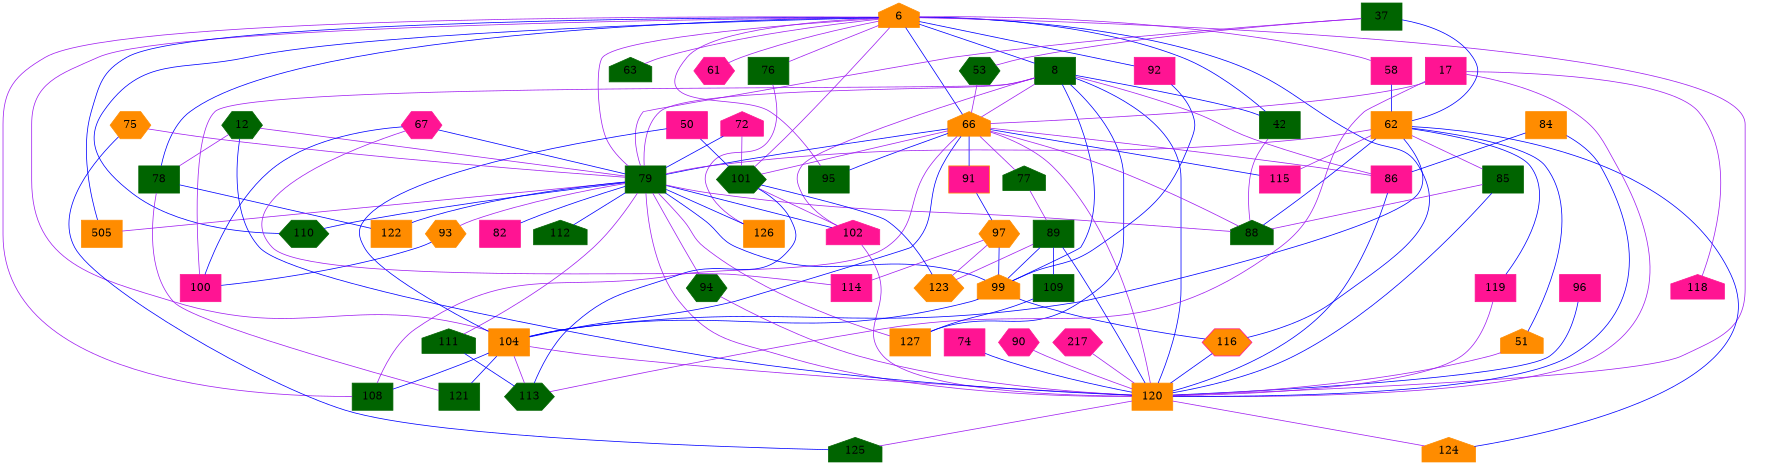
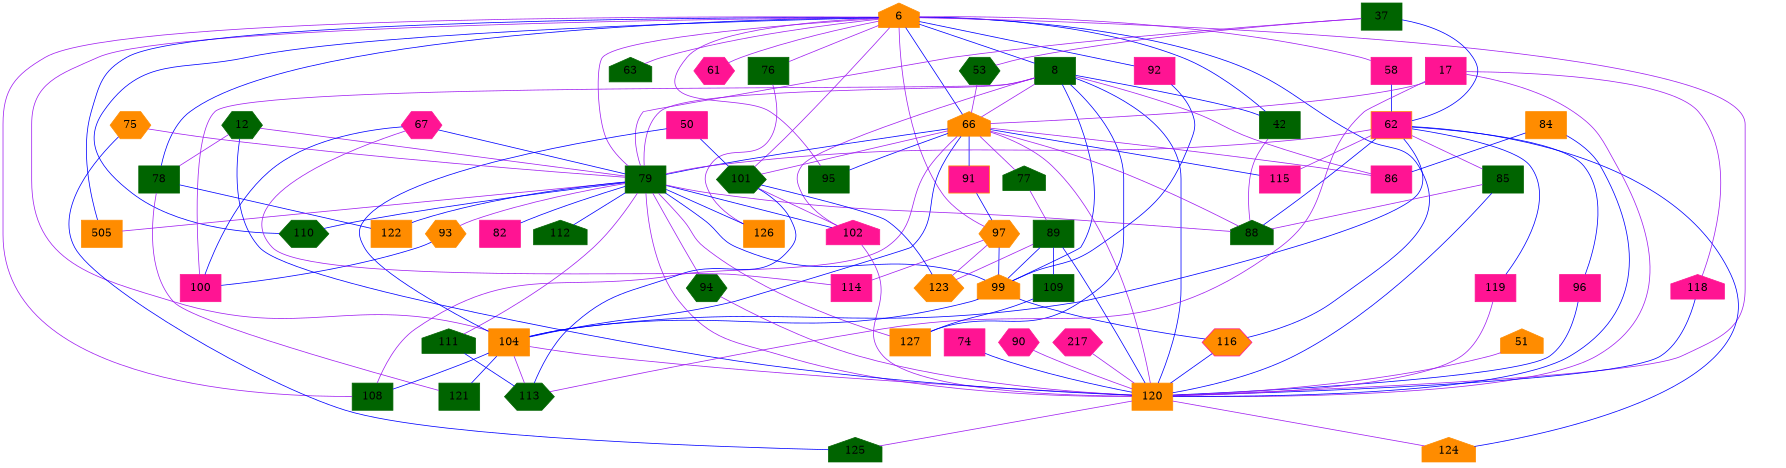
node "72": removed
node "62": fillcolor darkorange -> deeppink
edge "6" -- "97": added
edge "62" -- "51": now "62" -- "96"
edge "86" -- "120": now "118" -- "120"
